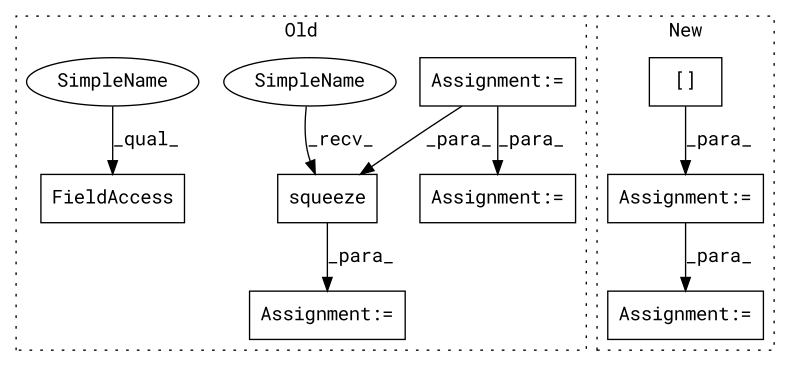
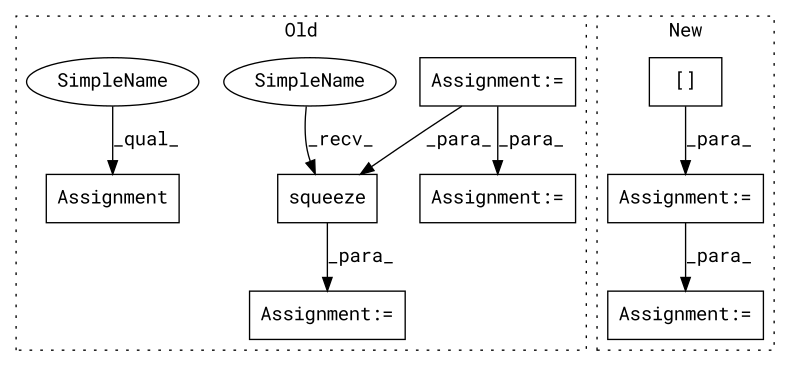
node "FieldAccess": label "FieldAccess" -> "Assignment"
